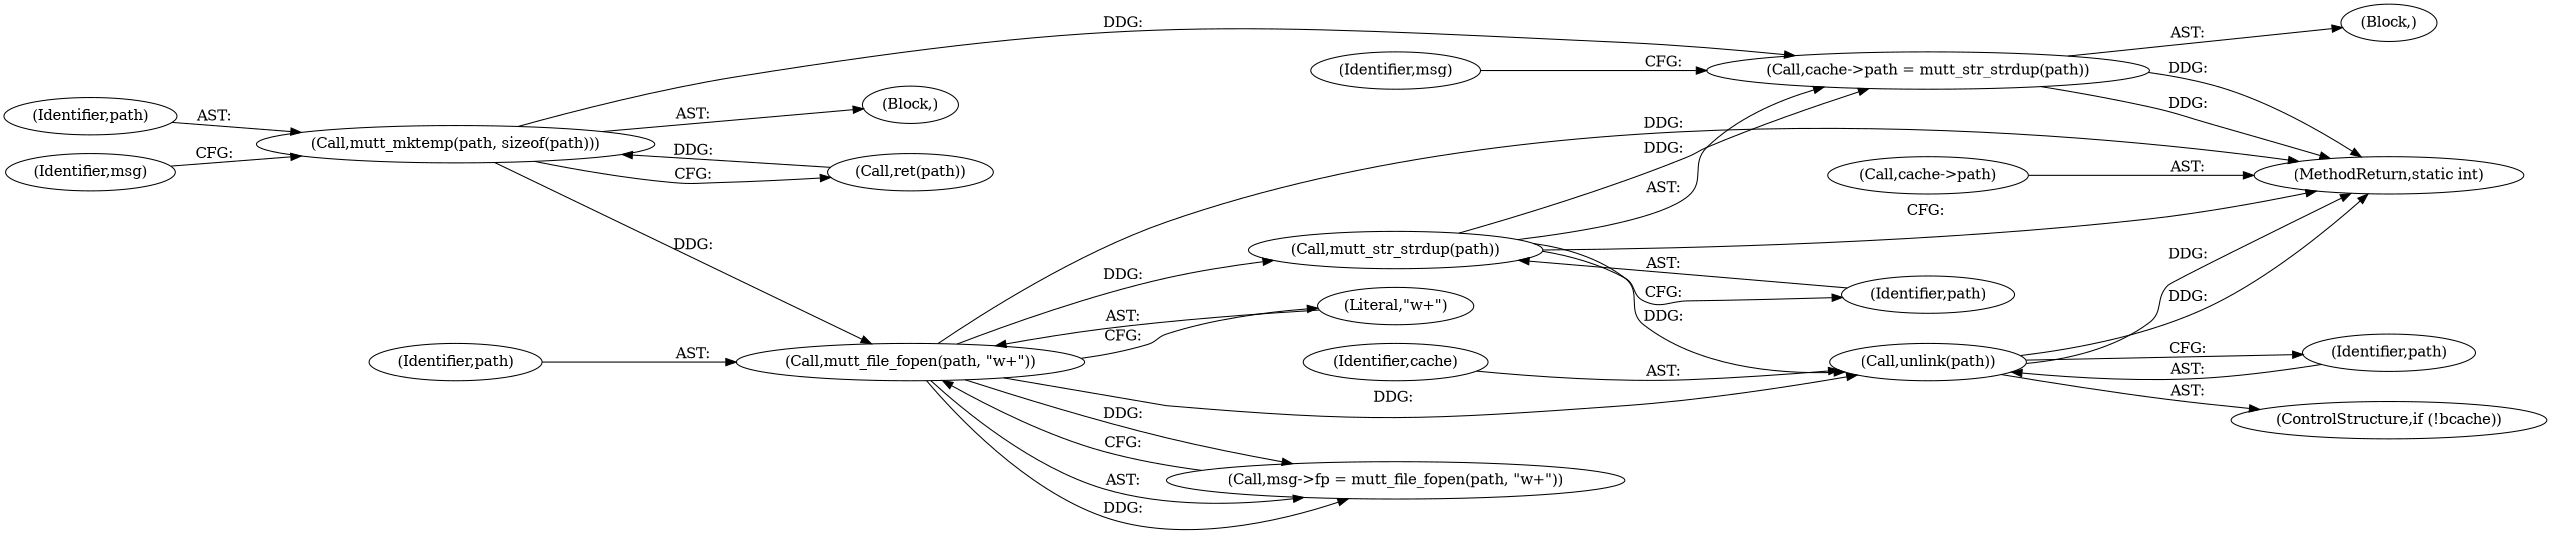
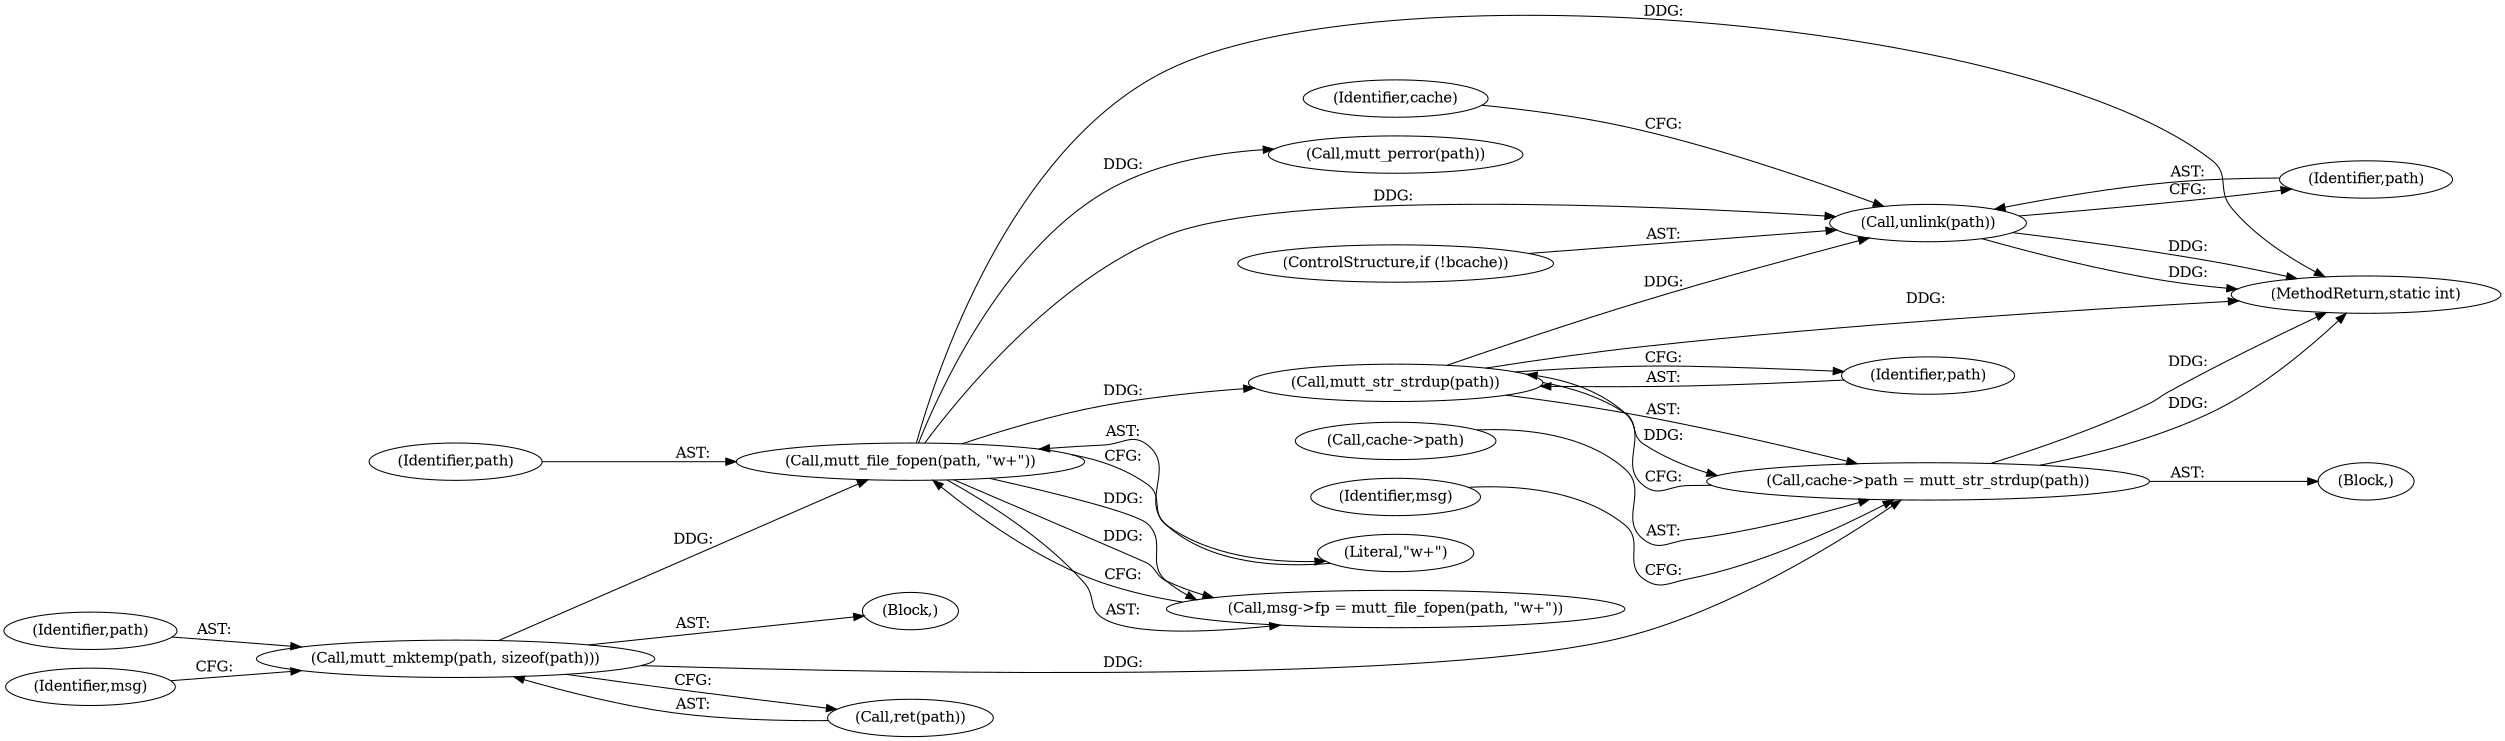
edge "(Call,ret(path))" -> "(Call,mutt_mktemp(path, sizeof(path)))": label "DDG: " -> "AST: "
node "(Call,mutt_perror(path))": added
edge "(Call,cache->path)" -> "(MethodReturn,static int)": now "(Call,cache->path)" -> "(Call,cache->path = mutt_str_strdup(path))"
edge "(Call,mutt_str_strdup(path))" -> "(MethodReturn,static int)": label "CFG: " -> "DDG: "
edge "(Identifier,cache)" -> "(Call,unlink(path))": label "AST: " -> "CFG: "
edge "(Call,unlink(path))" -> "(ControlStructure,if (!bcache))": reversed
edge "(Call,cache->path = mutt_str_strdup(path))" -> "(Call,mutt_str_strdup(path))": added, label "CFG:"
